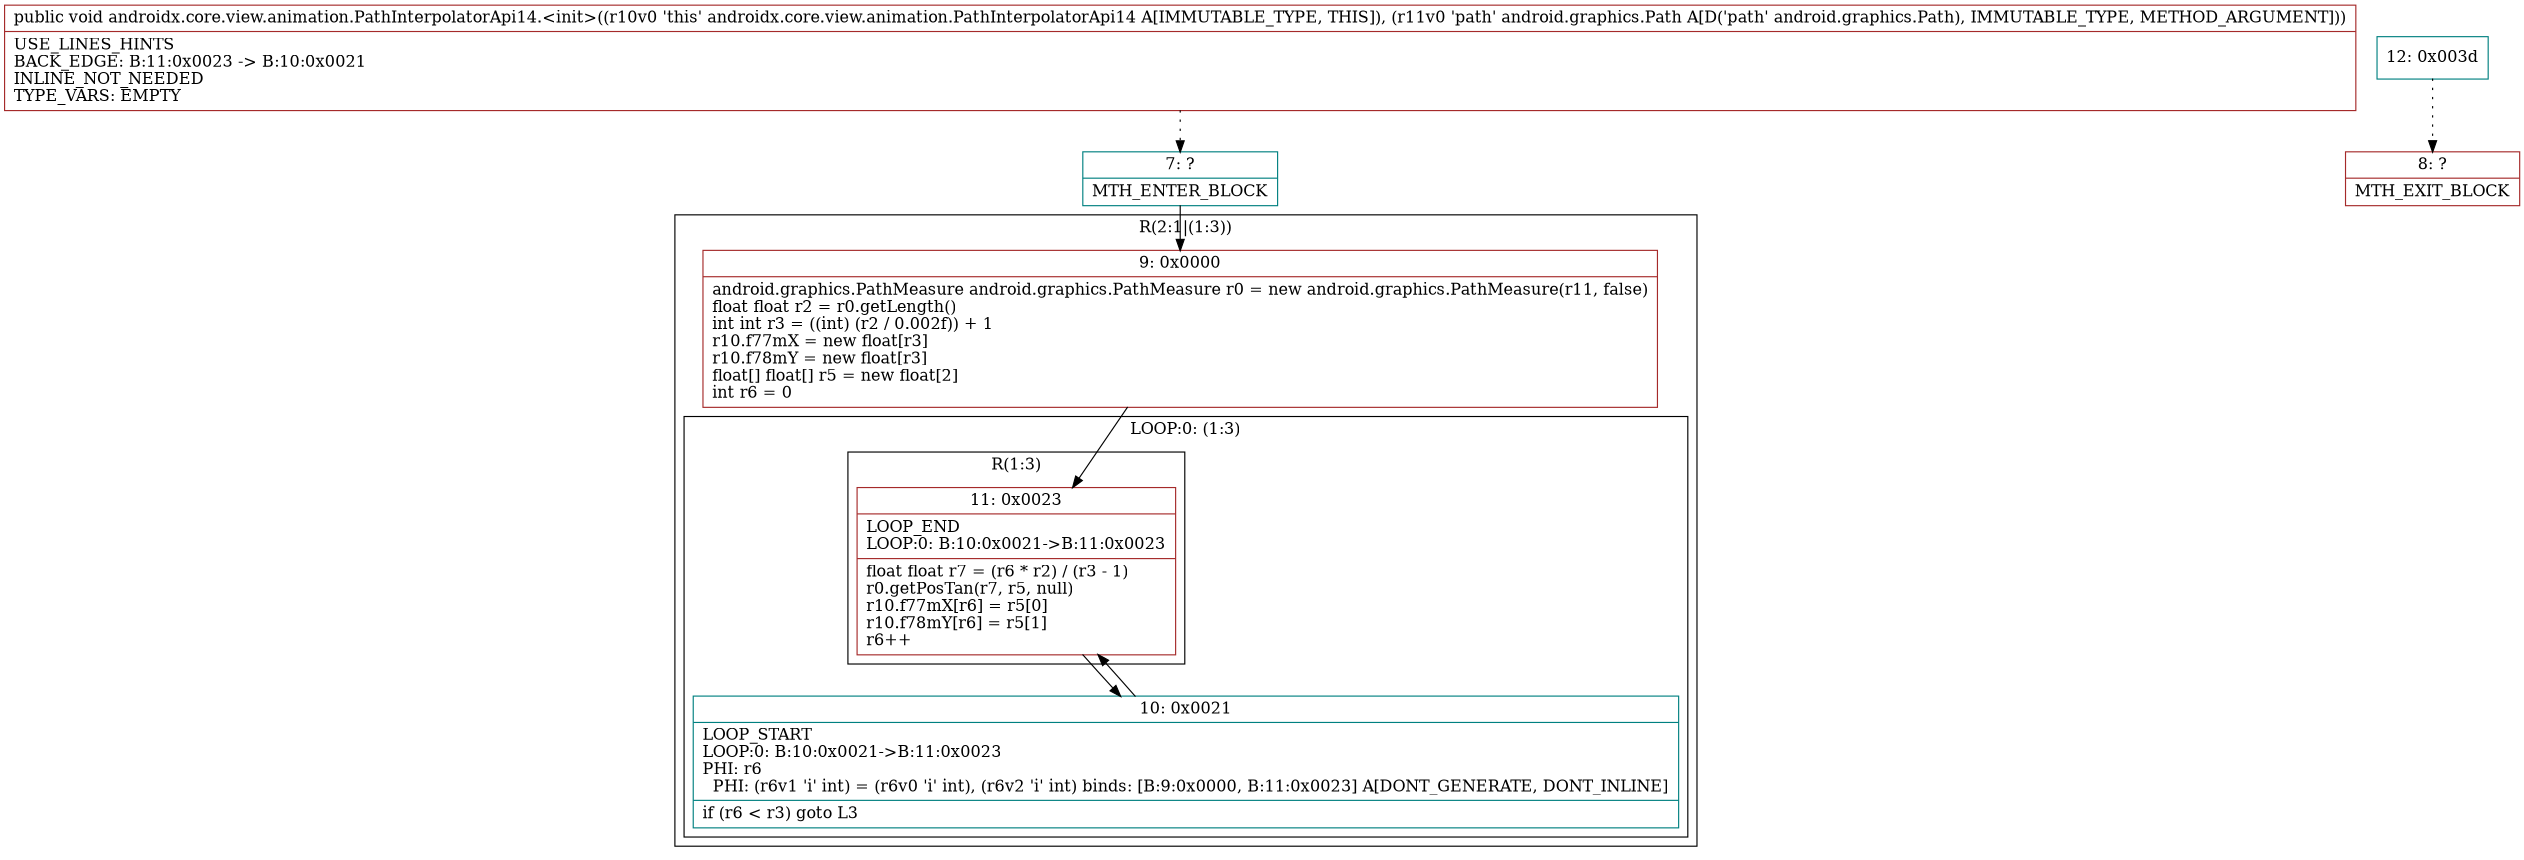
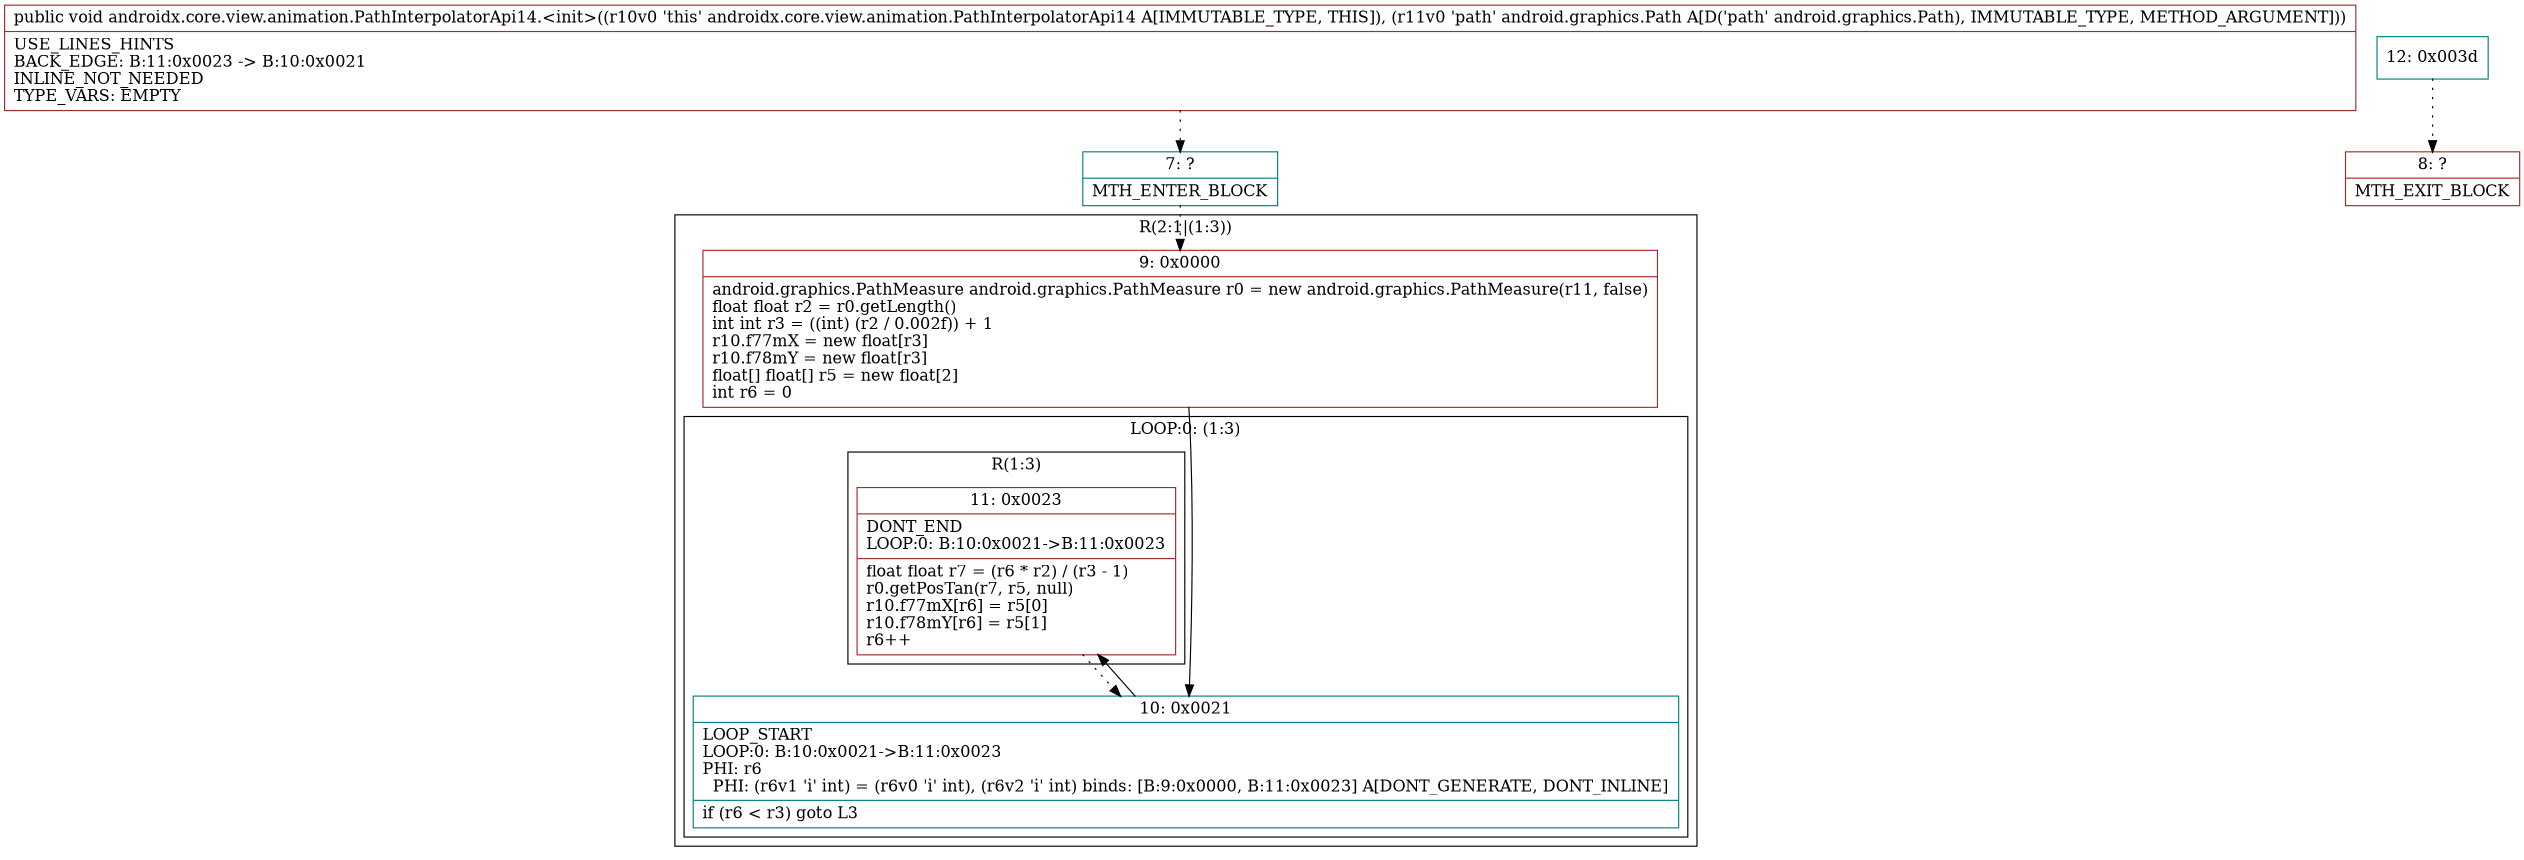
edge "7: ?" -> "9: 0x0000": style solid -> dotted
edge "9: 0x0000" -> "11: 0x0023": now "9: 0x0000" -> "10: 0x0021"
node "11: 0x0023": text "LOOP_END" -> "DONT_END"
edge "11: 0x0023" -> "10: 0x0021": style solid -> dotted
